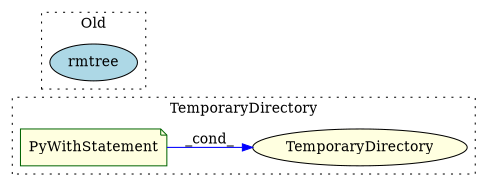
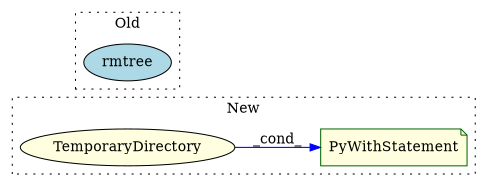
cluster "TemporaryDirectory": label "TemporaryDirectory" -> "New"
edge "PyWithStatement" -> "TemporaryDirectory": reversed
